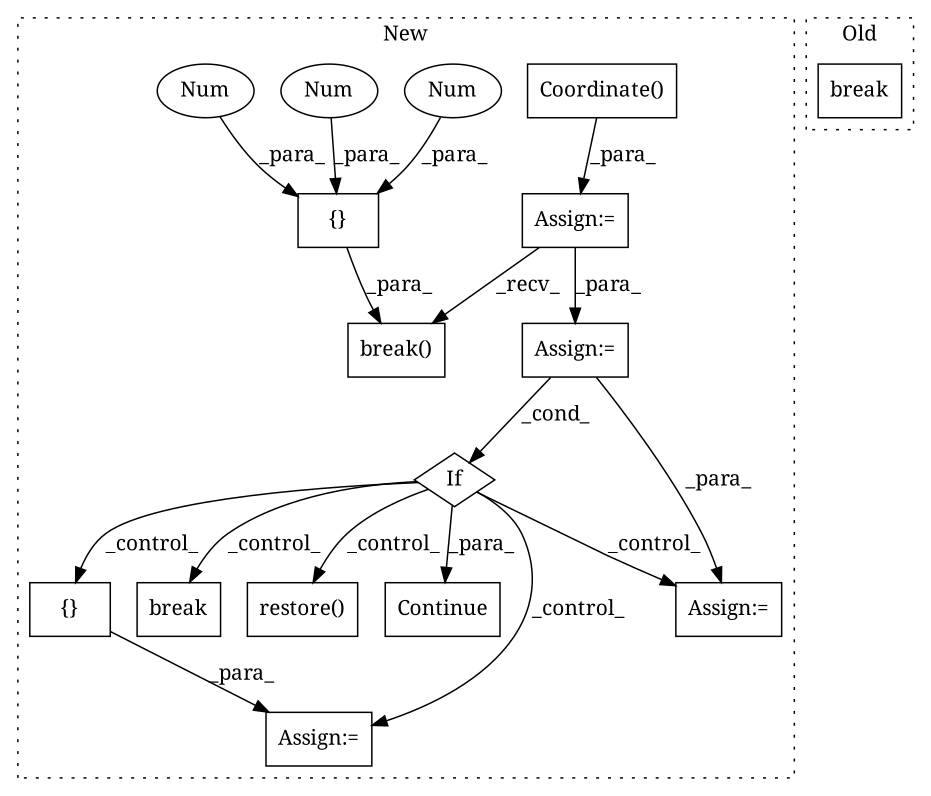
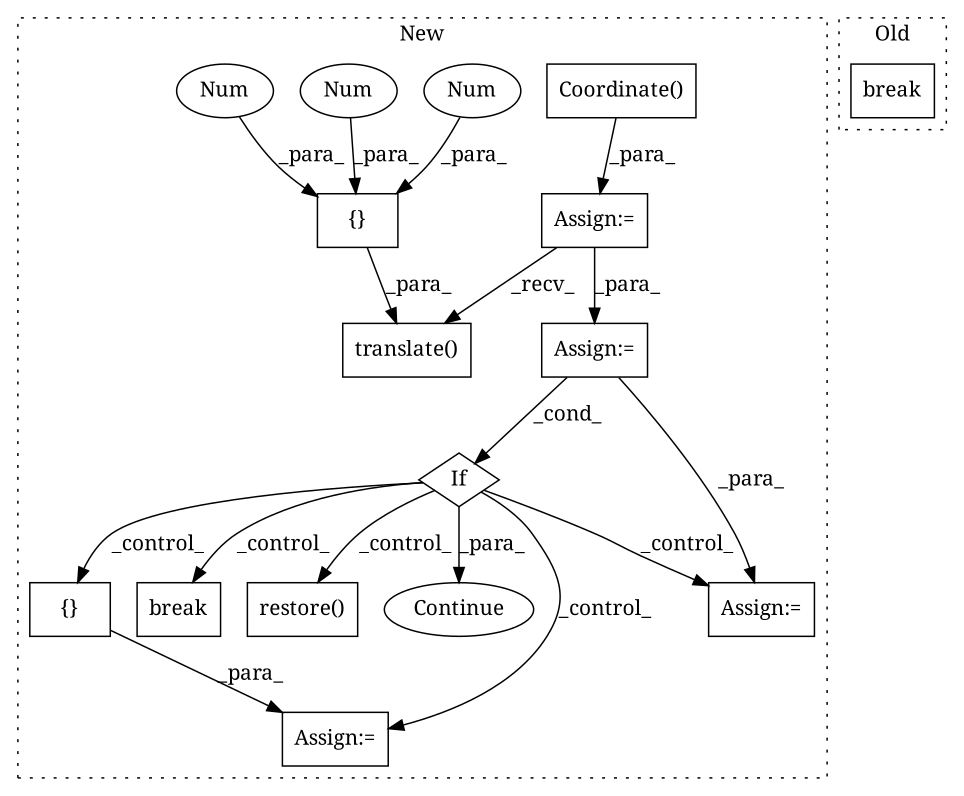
node "break()": label "break()" -> "translate()"
node "Continue": shape box -> ellipse
